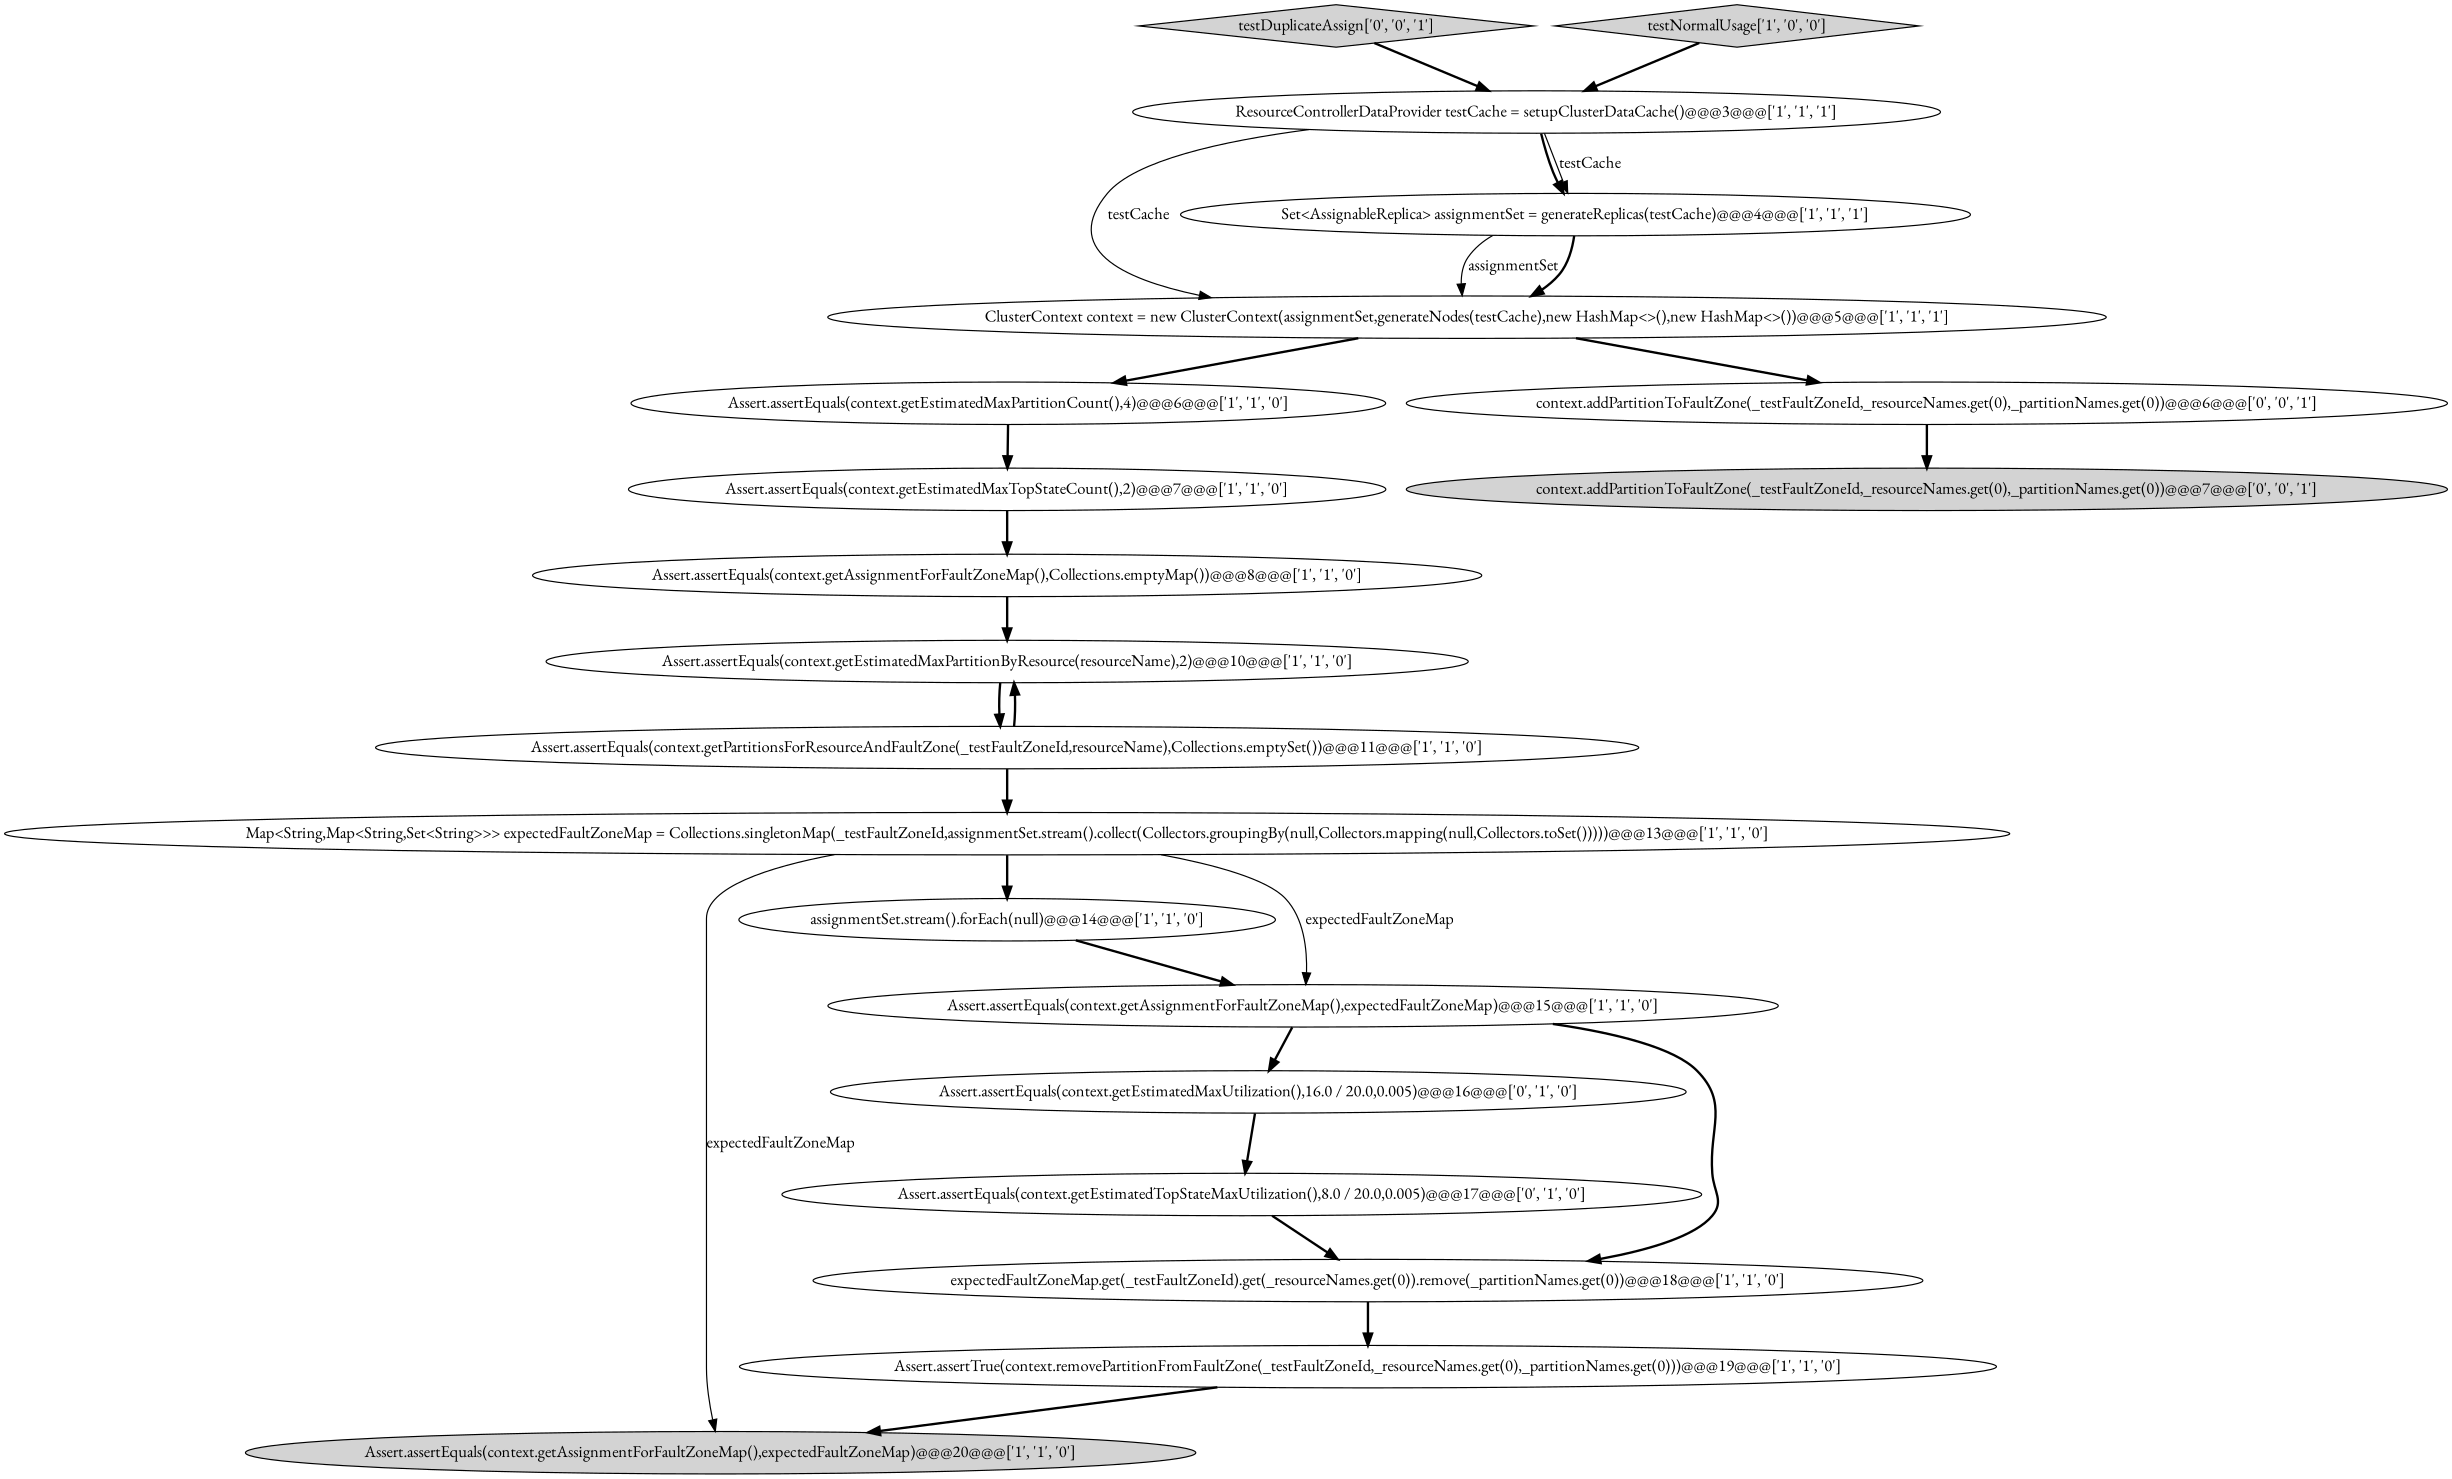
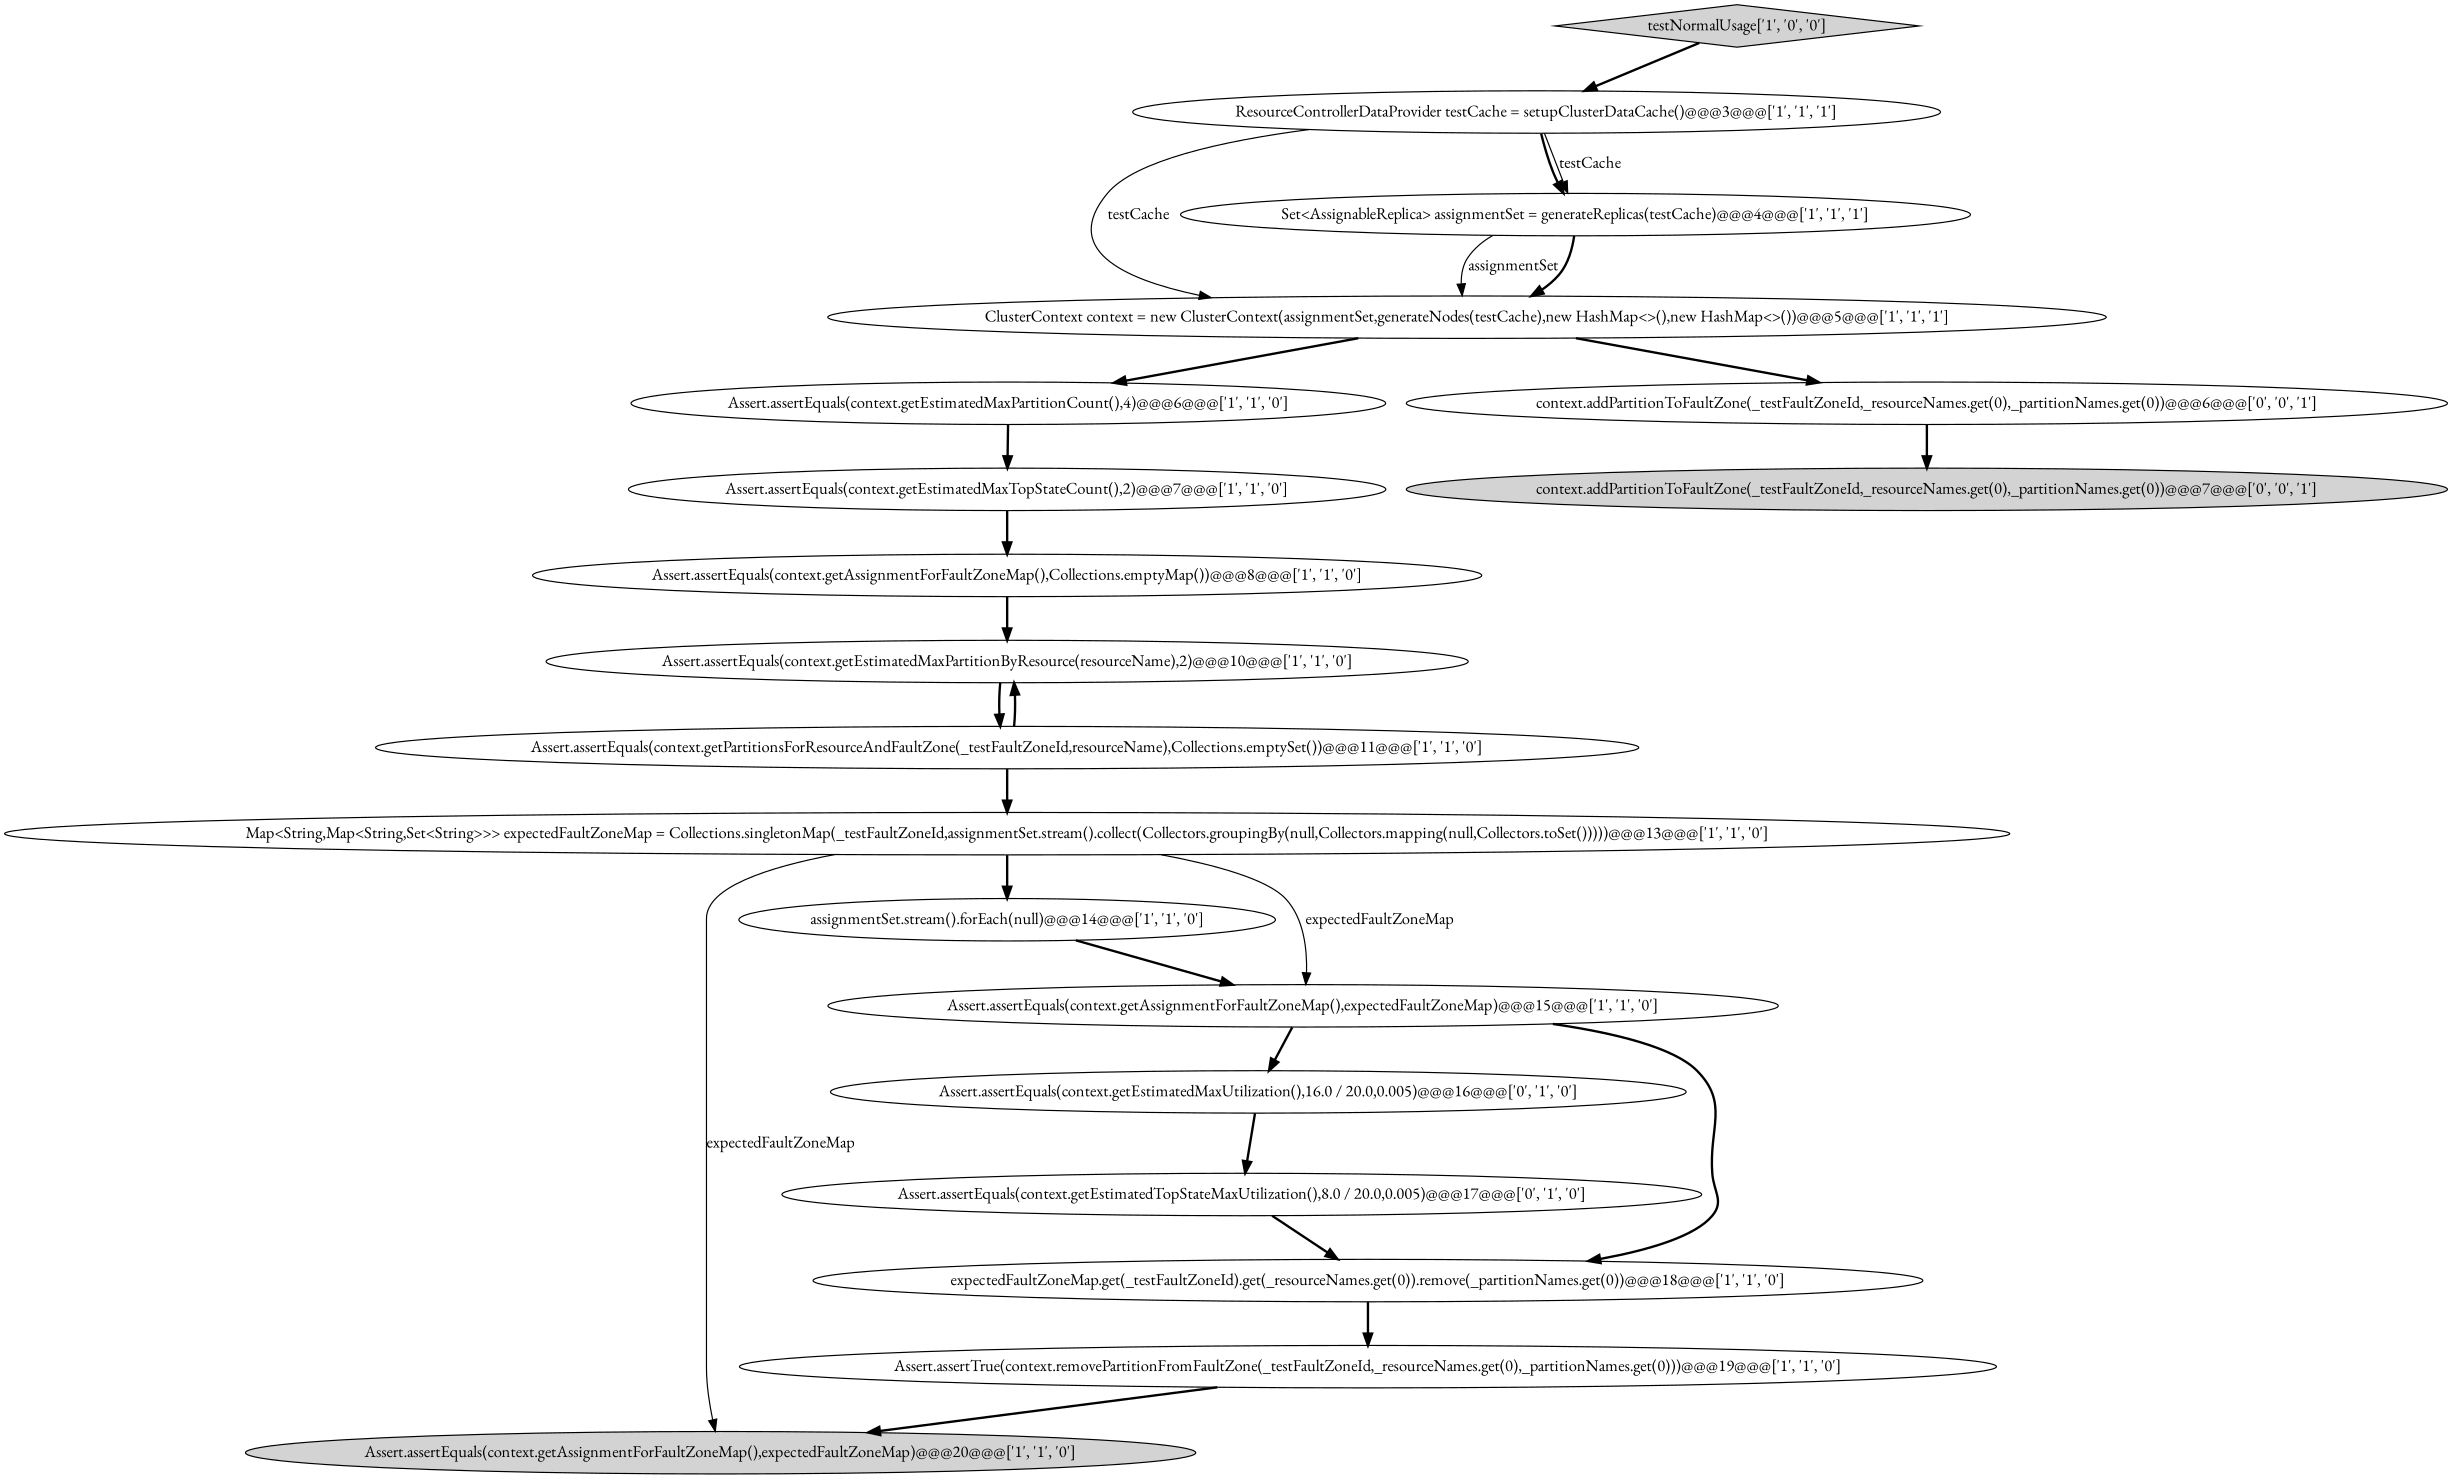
node "testDuplicateAssign['0', '0', '1']": removed
